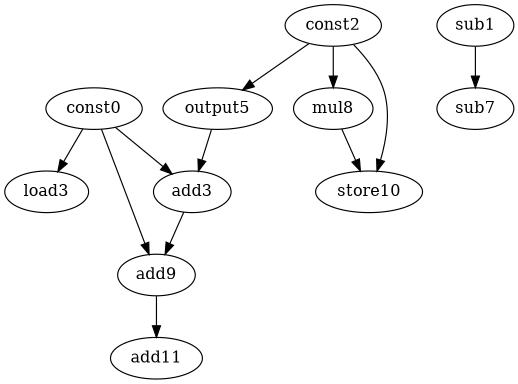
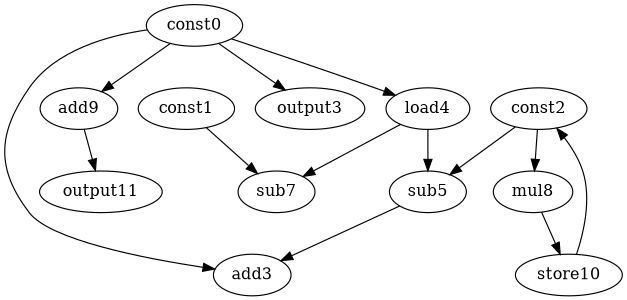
node "sub1": label "sub1" -> "const1"
edge "const2" -> "store10": reversed
node "output5": label "output5" -> "sub5"
node "load4": added
node "load3": label "load3" -> "output3"
edge "add3" -> "add9": removed
node "add11": label "add11" -> "output11"
